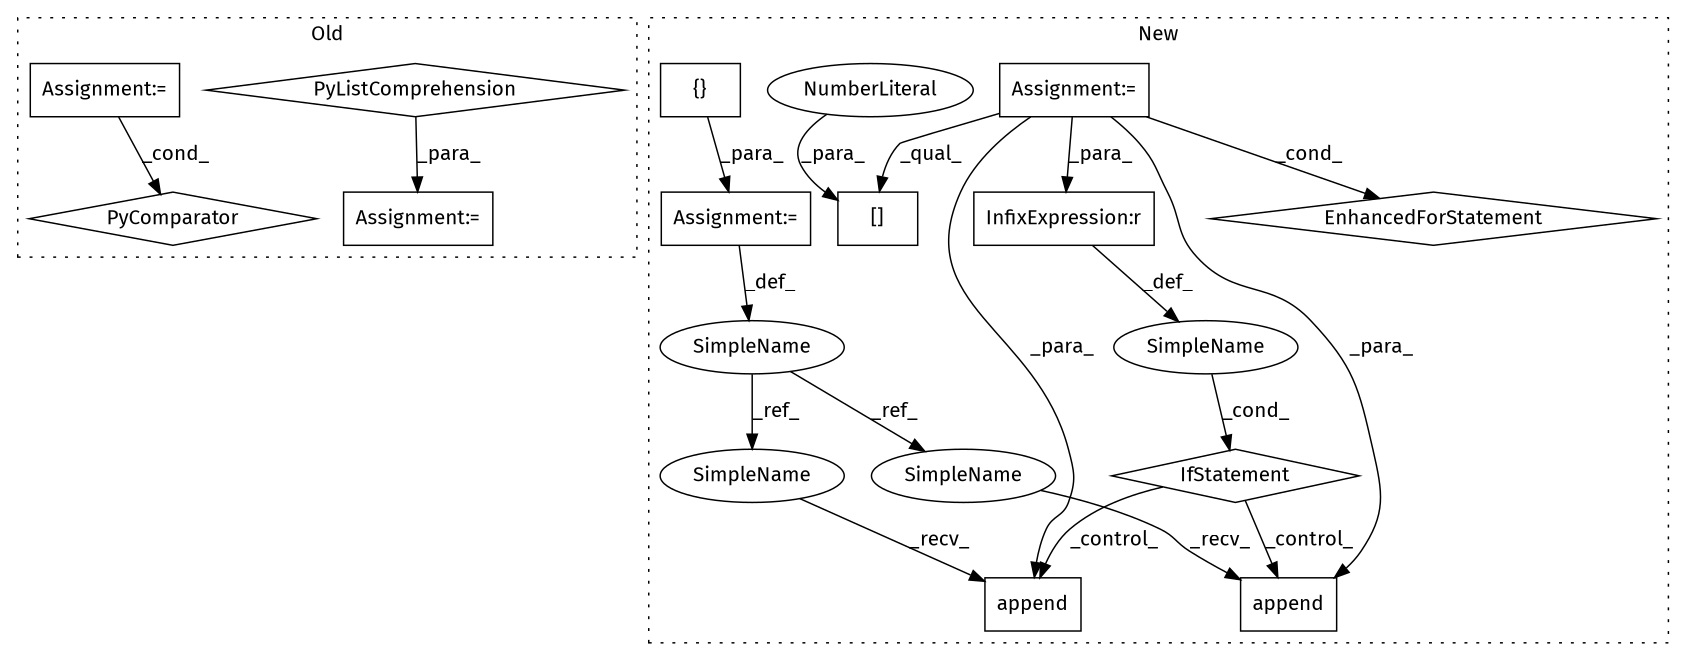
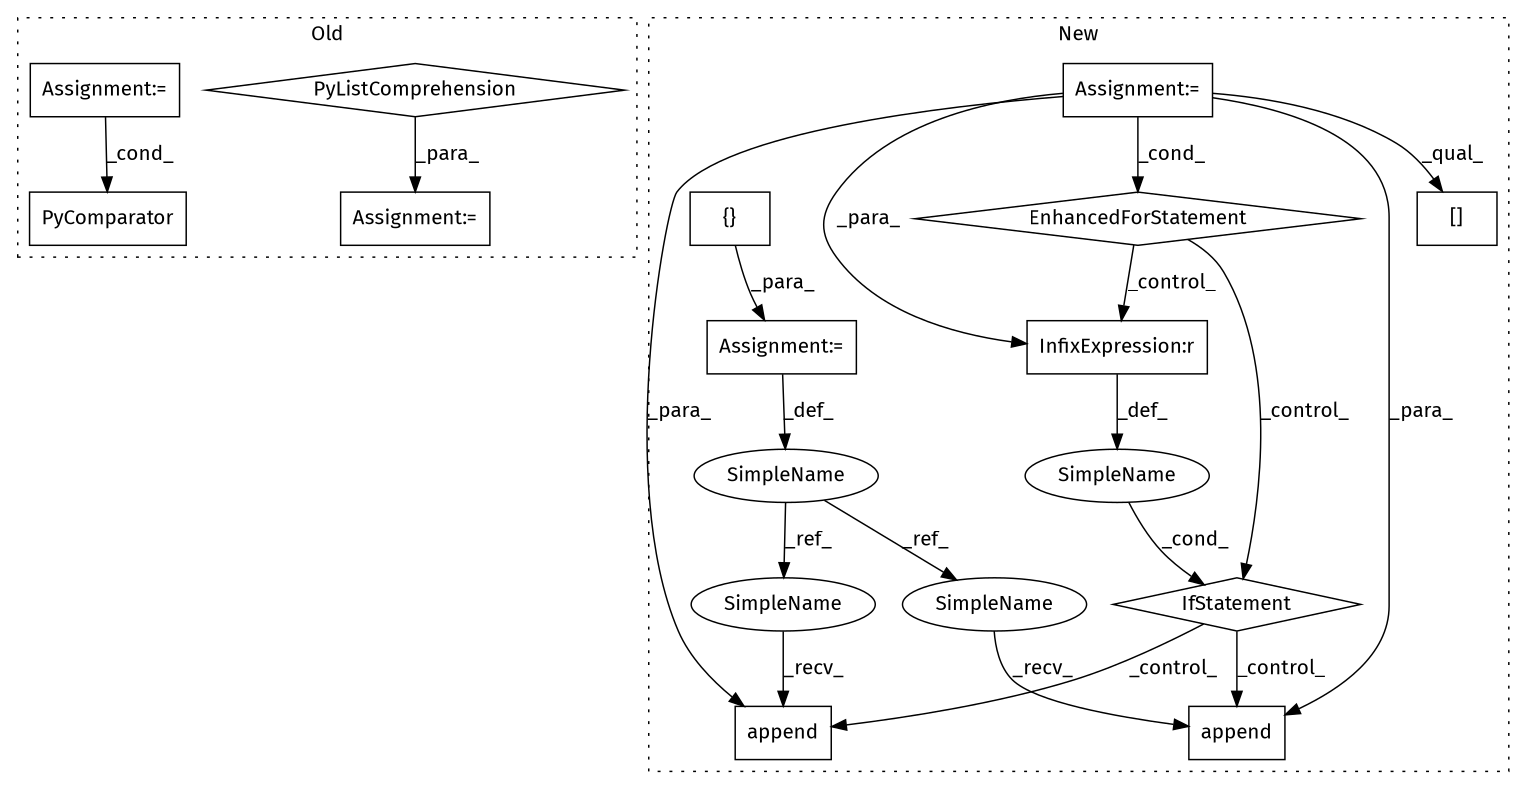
node "NumberLiteral": removed
node "PyComparator": shape diamond -> box
edge "EnhancedForStatement" -> "InfixExpression:r": added, label "_control_"
edge "EnhancedForStatement" -> "IfStatement": added, label "_control_"
